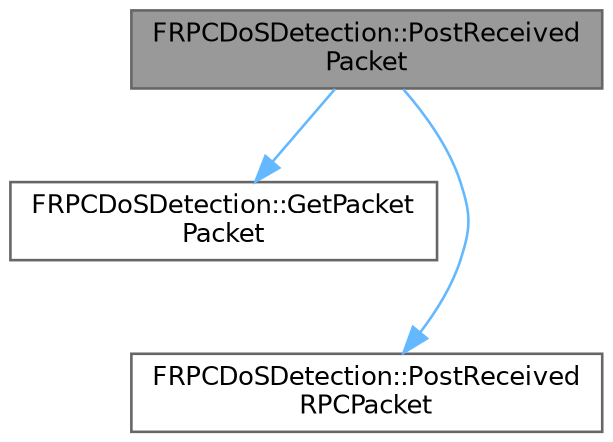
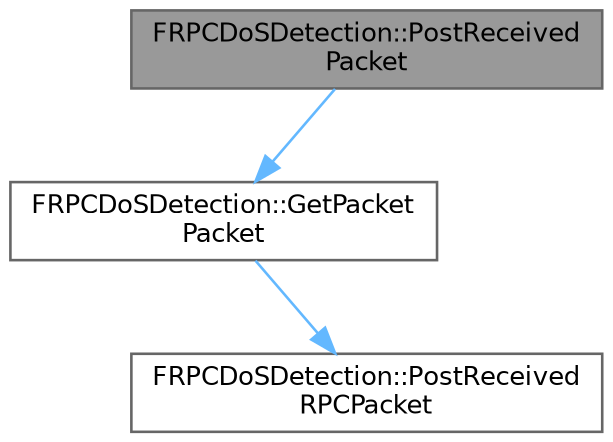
edge "FRPCDoSDetection::PostReceived Packet" -> "FRPCDoSDetection::PostReceived RPCPacket": now "FRPCDoSDetection::GetPacket Packet" -> "FRPCDoSDetection::PostReceived RPCPacket"
